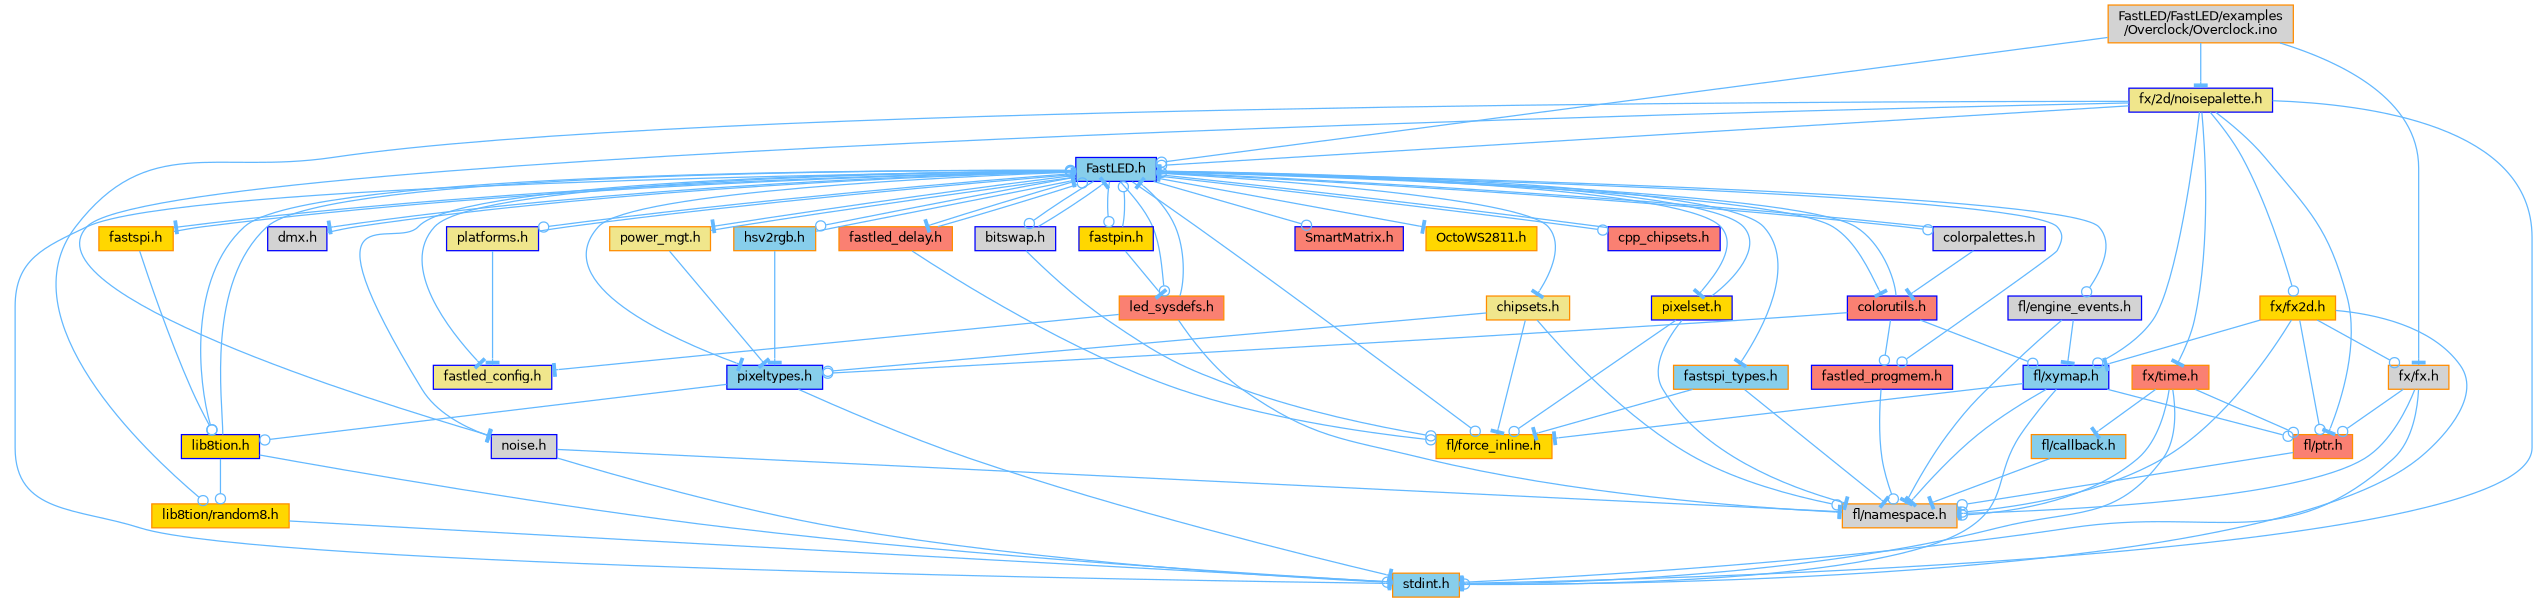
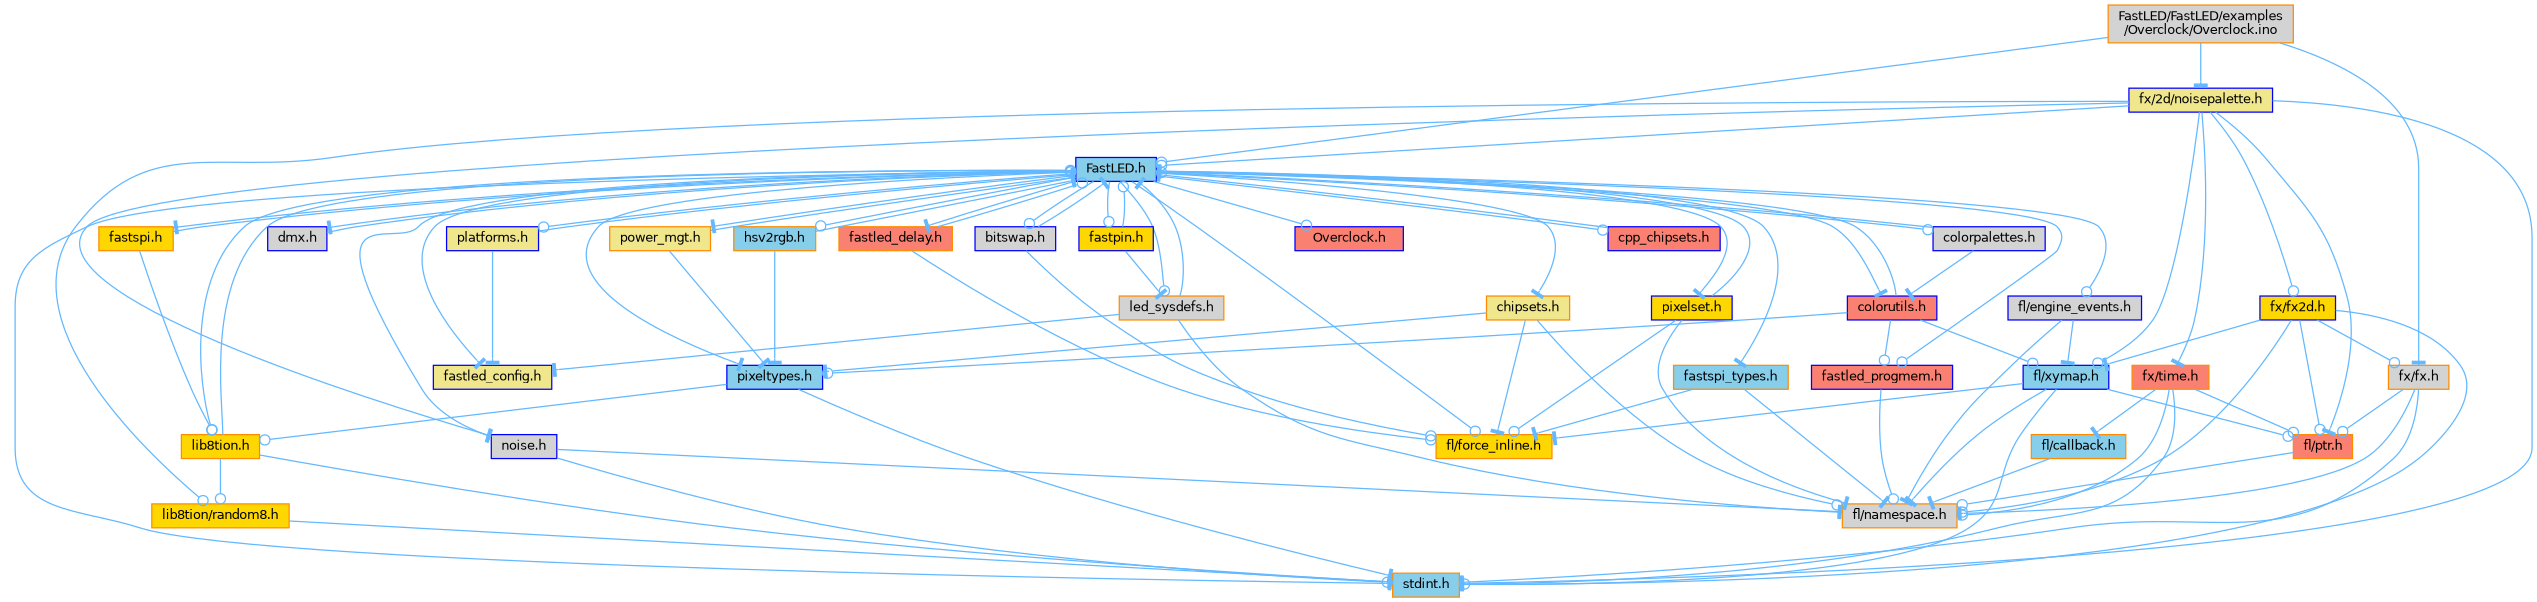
node "SmartMatrix.h": label "SmartMatrix.h" -> "Overclock.h"
node "OctoWS2811.h": removed
node "led_sysdefs.h": fillcolor salmon -> lightgrey
node "fx/fx2d.h": color darkorange -> blue
edge "chipsets.h" -> "pixeltypes.h": arrowhead odot -> tee
node "lib8tion.h": color blue -> darkorange
